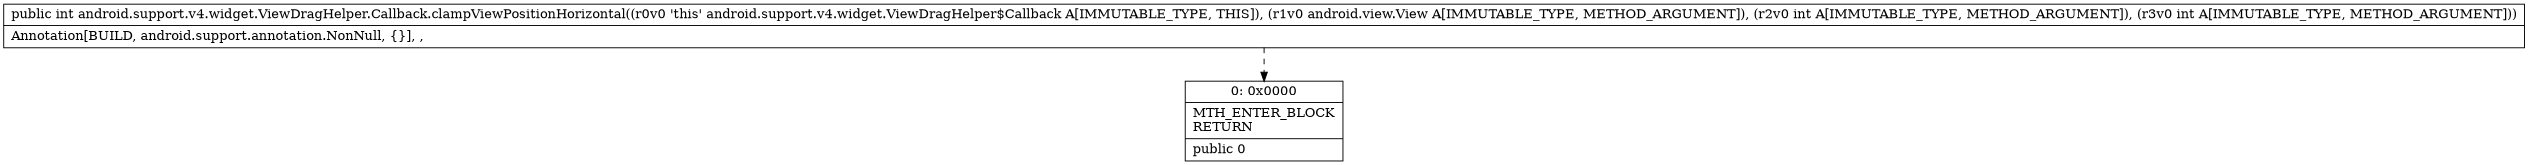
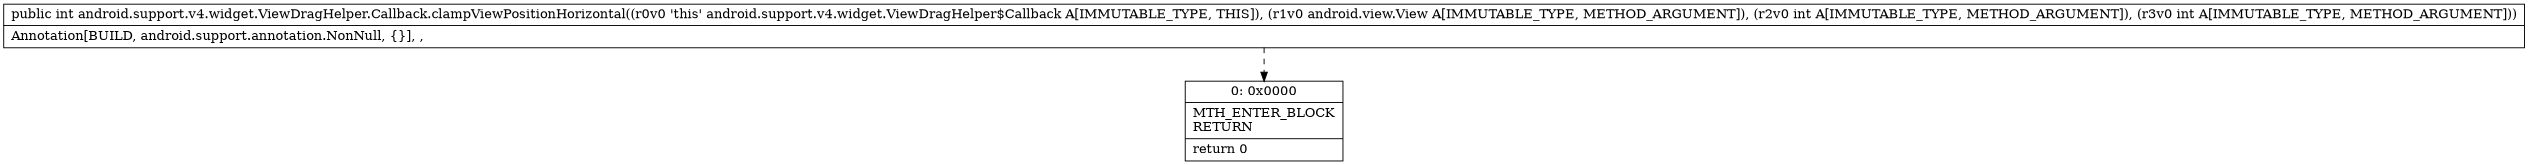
node "0: 0x0000": text "public 0" -> "return 0"
